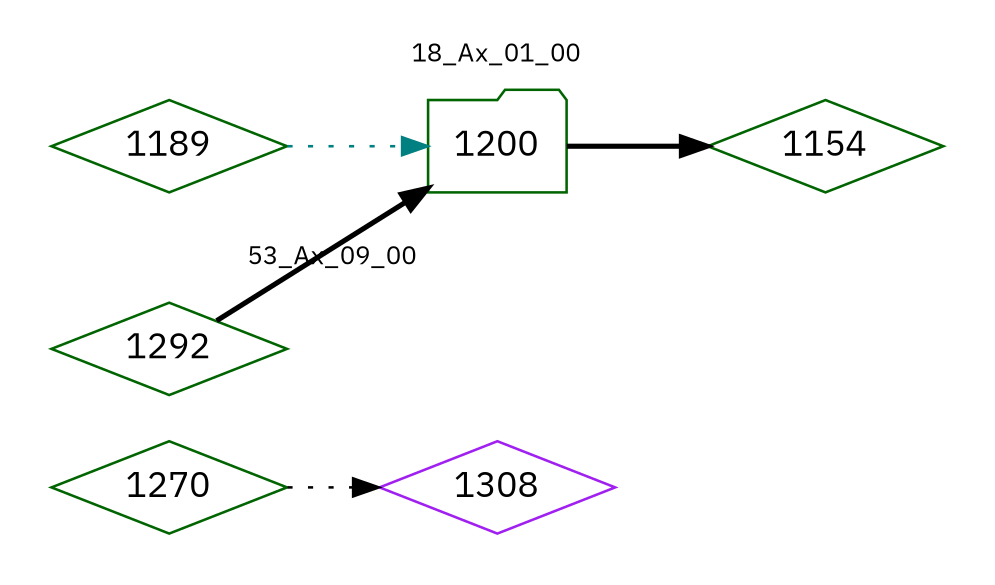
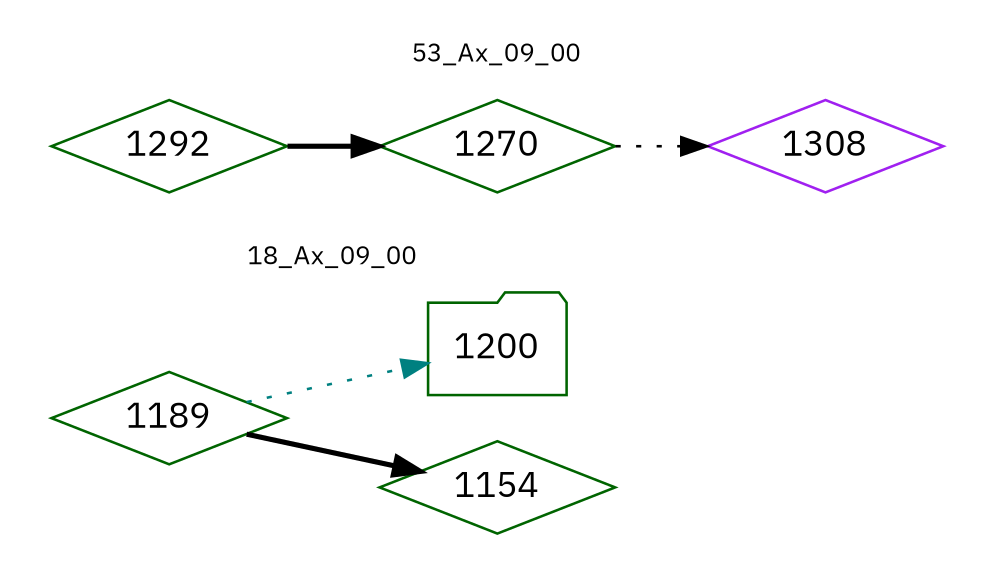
cluster "18_Ax_01_00": label "18_Ax_01_00" -> "18_Ax_09_00"
edge "1200" -> "1154": now "1189" -> "1154"
edge "1292" -> "1200": now "1292" -> "1270"
